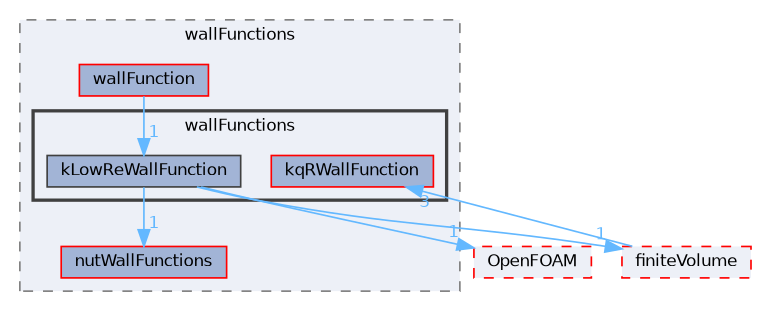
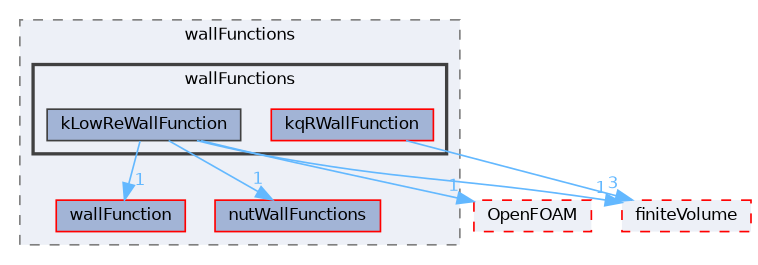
edge "wallFunction" -> "kLowReWallFunction": reversed
edge "finiteVolume" -> "kqRWallFunction": reversed
